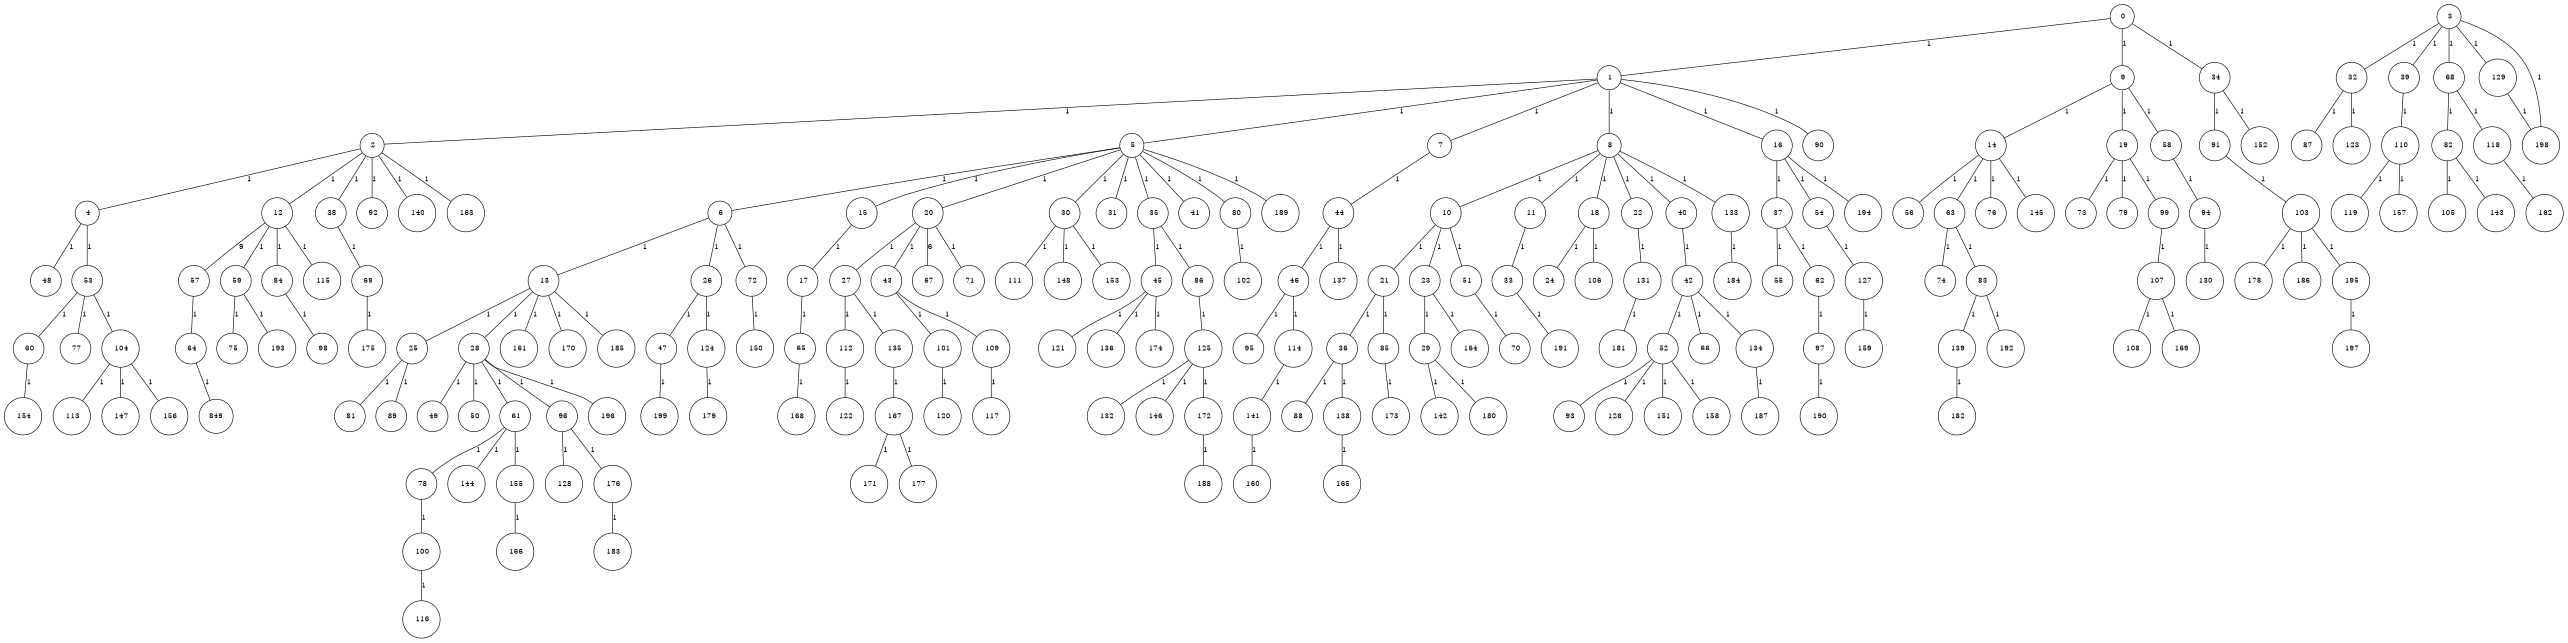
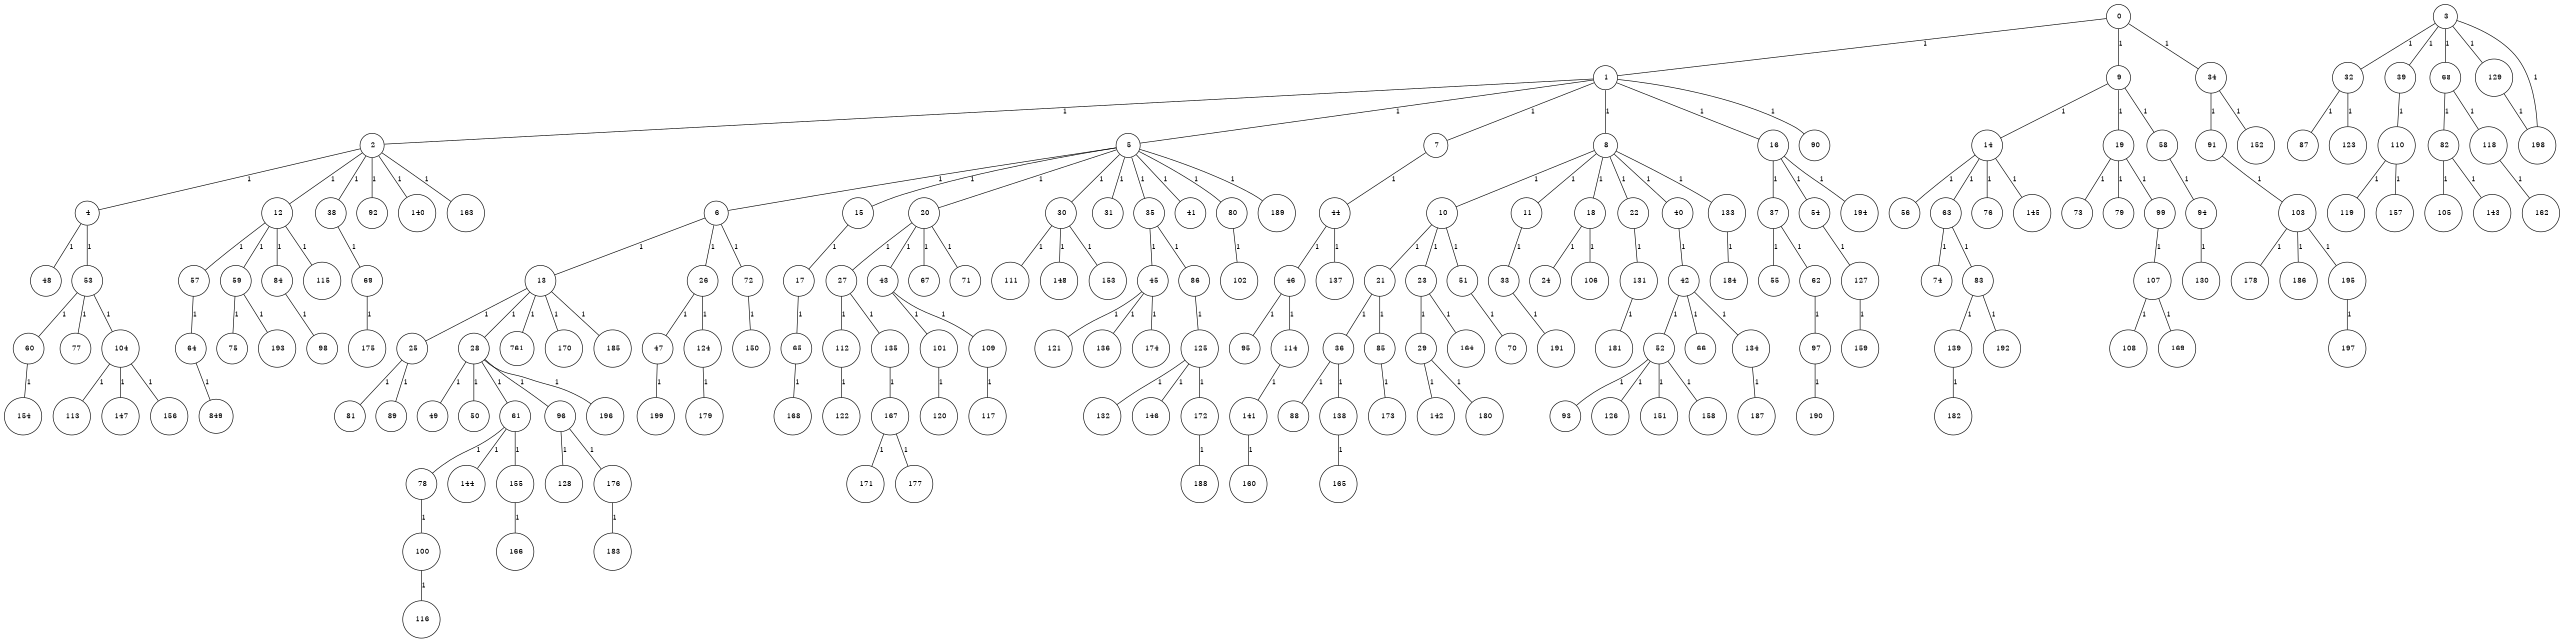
edge "12" -- "57": label "9" -> "1"
edge "20" -- "67": label "6" -> "1"
node "161": label "161" -> "761"
